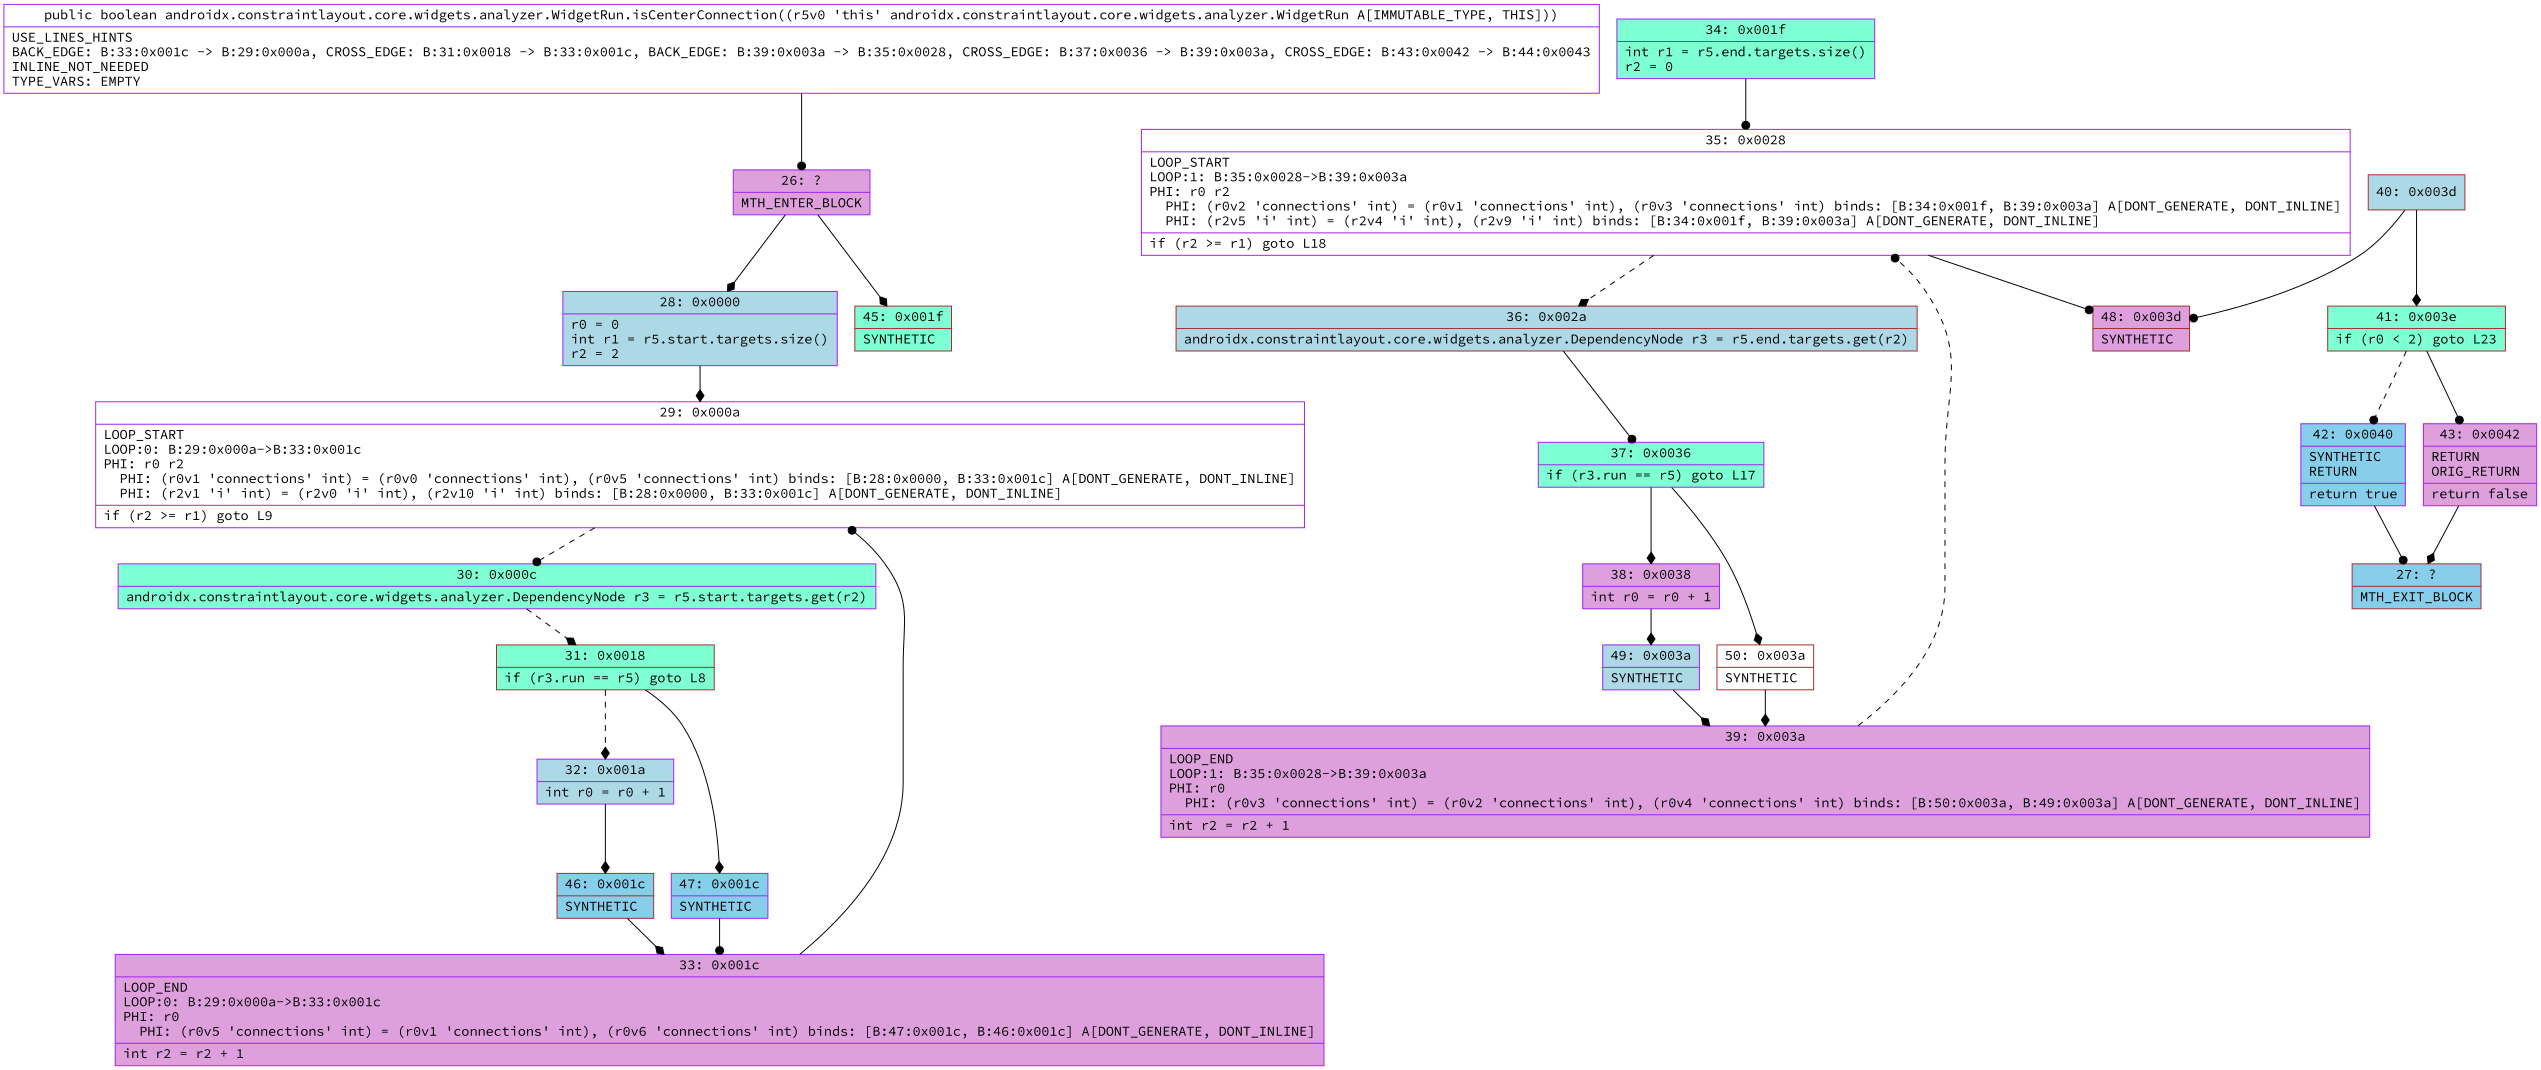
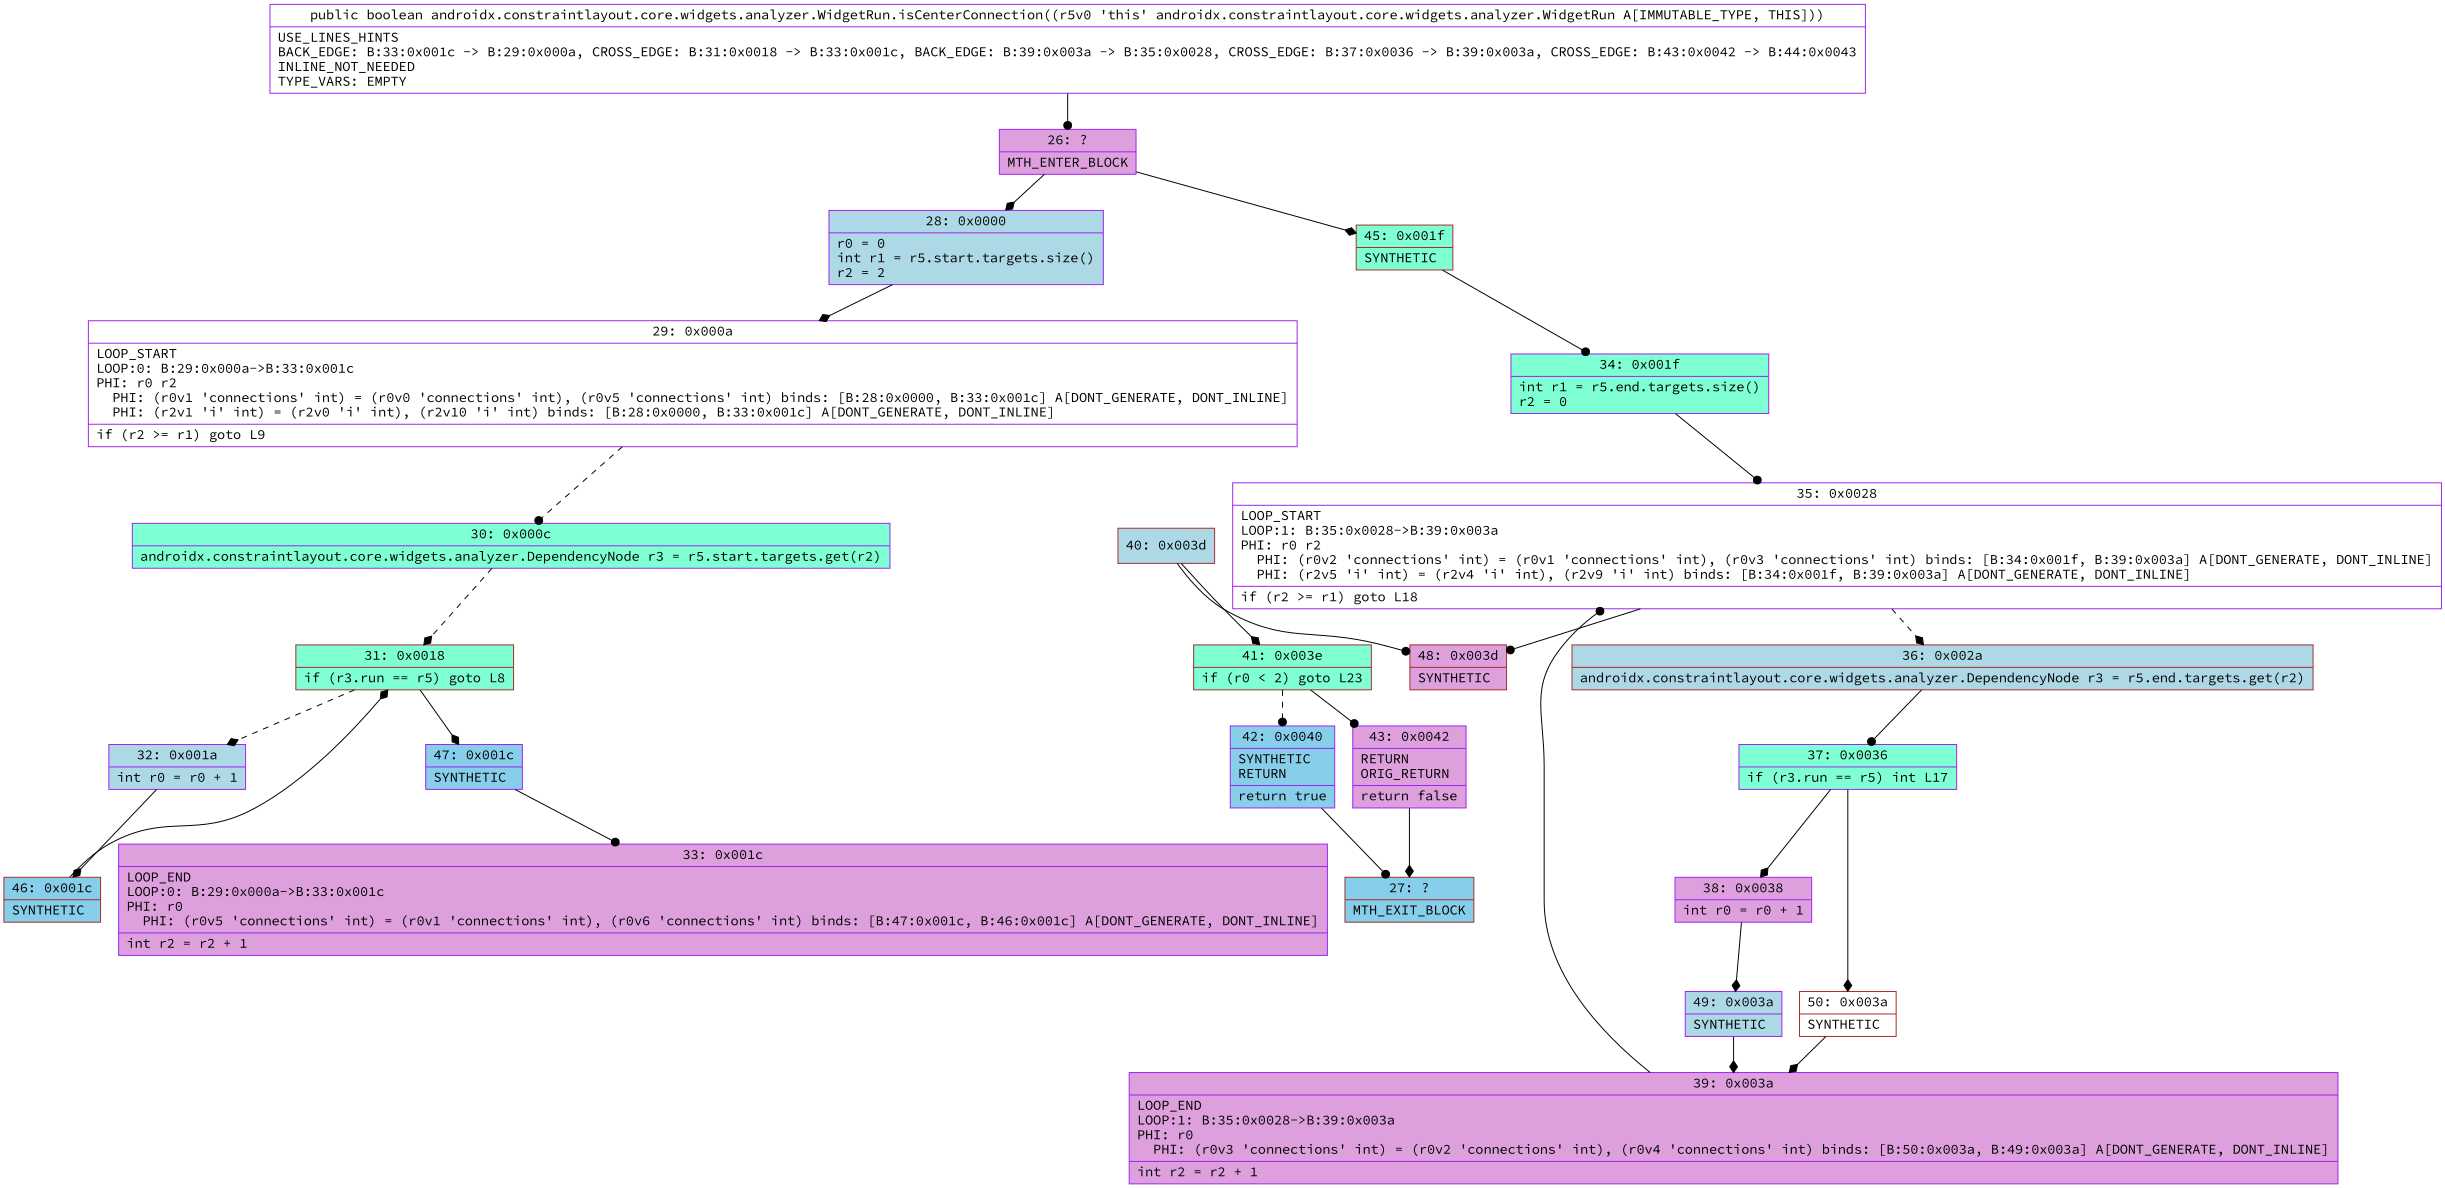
edge "45: 0x001f" -> "34: 0x001f": added
node "37: 0x0036": text "if (r3.run == r5) goto L17" -> "if (r3.run == r5) int L17"
edge "39: 0x003a" -> "35: 0x0028": style dashed -> solid
edge "33: 0x001c" -> "29: 0x000a": removed
edge "46: 0x001c" -> "33: 0x001c": now "46: 0x001c" -> "31: 0x0018"
